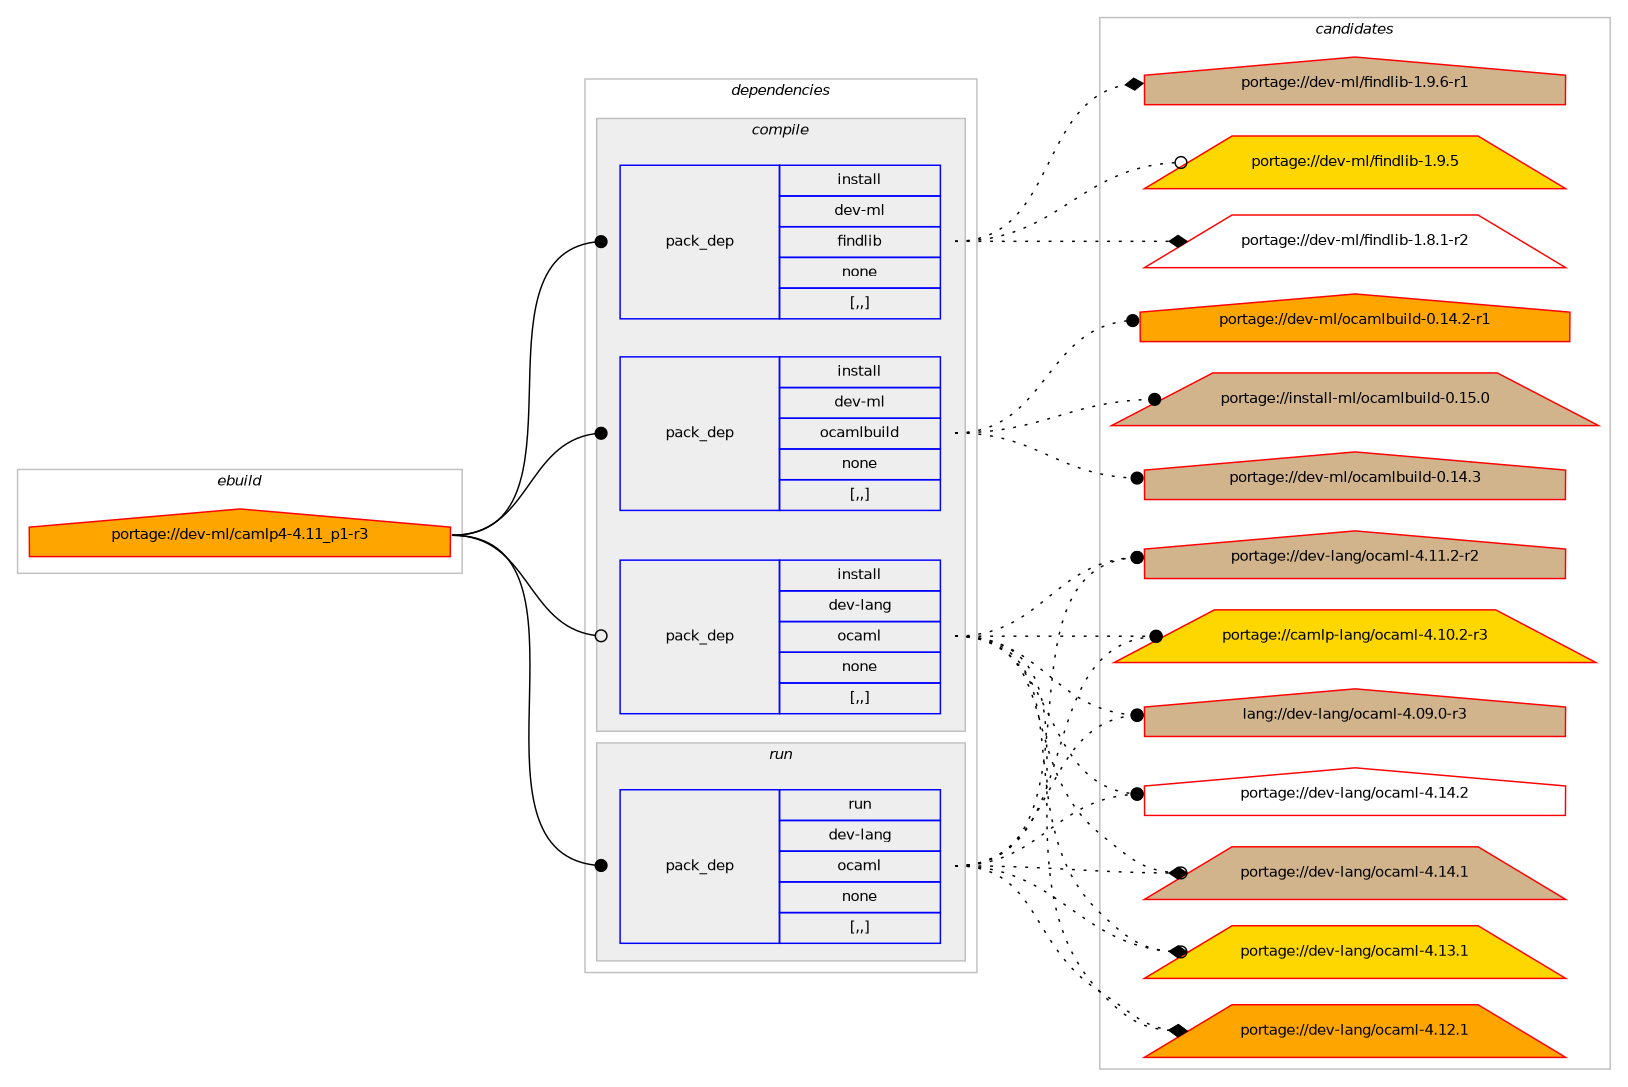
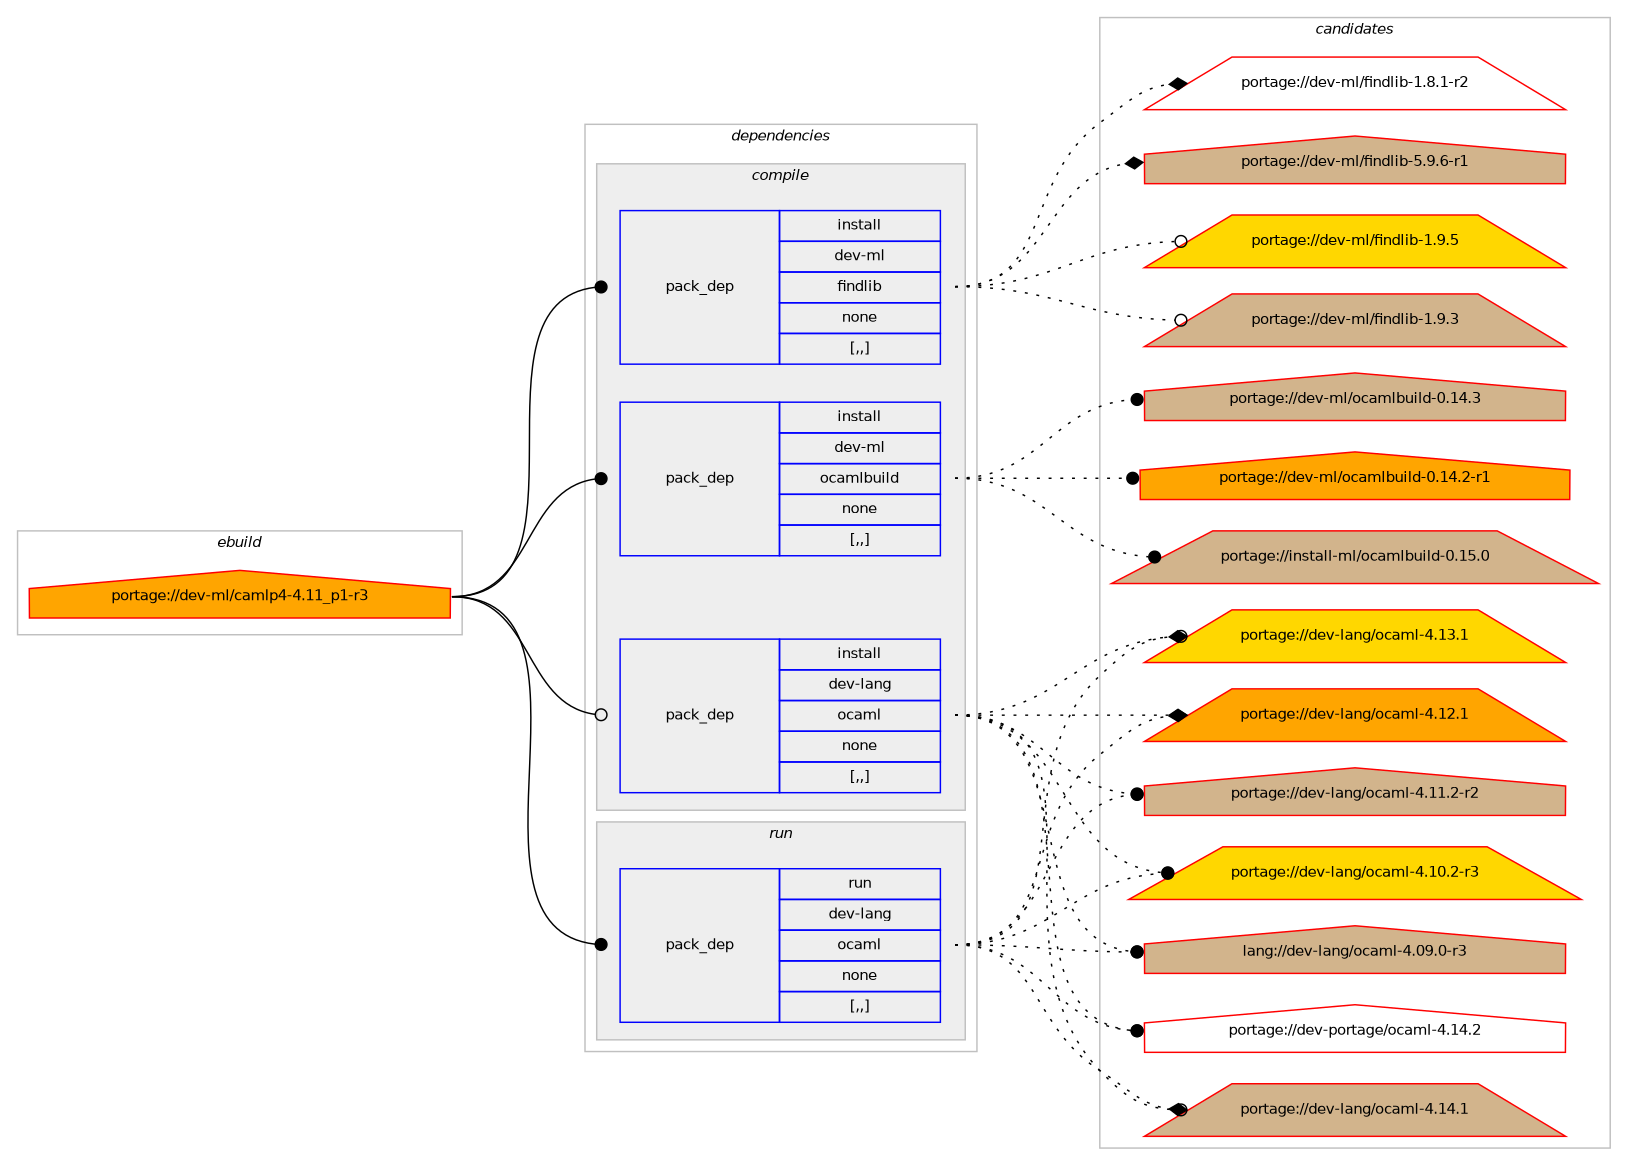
node "portage://dev-ml/findlib-1.9.6-r1": label "portage://dev-ml/findlib-1.9.6-r1" -> "portage://dev-ml/findlib-5.9.6-r1"
node "portage://dev-ml/findlib-1.9.3": added
node "portage://camlp-lang/ocaml-4.10.2-r3": label "portage://camlp-lang/ocaml-4.10.2-r3" -> "portage://dev-lang/ocaml-4.10.2-r3"
node "portage://dev-lang/ocaml-4.14.2": label "portage://dev-lang/ocaml-4.14.2" -> "portage://dev-portage/ocaml-4.14.2"
